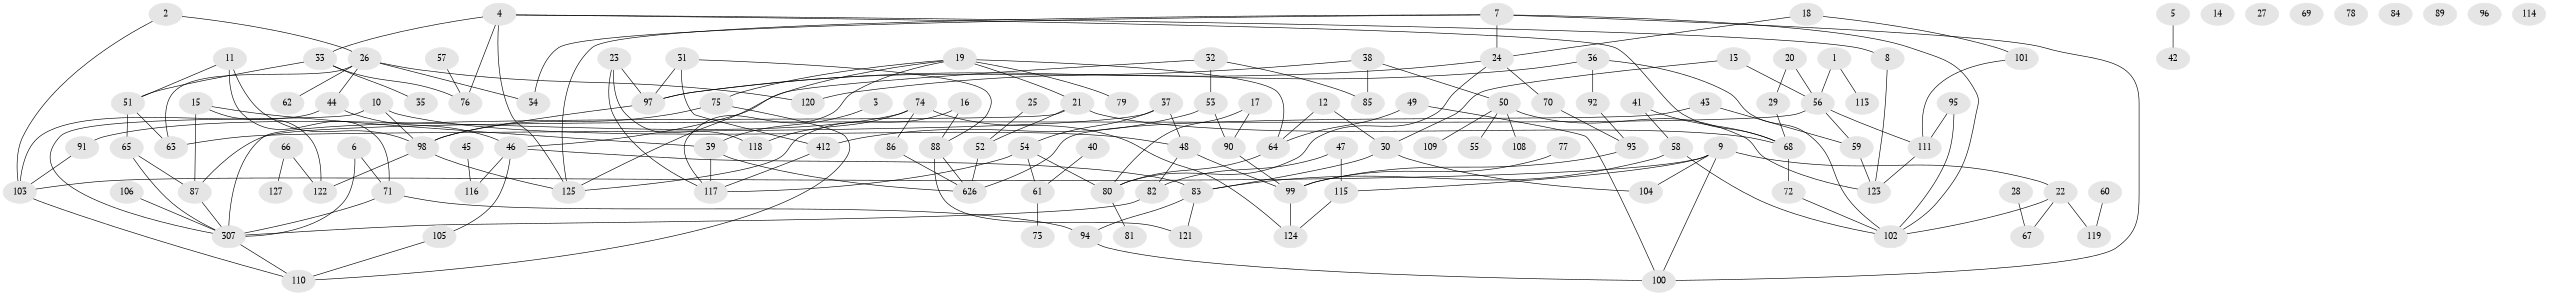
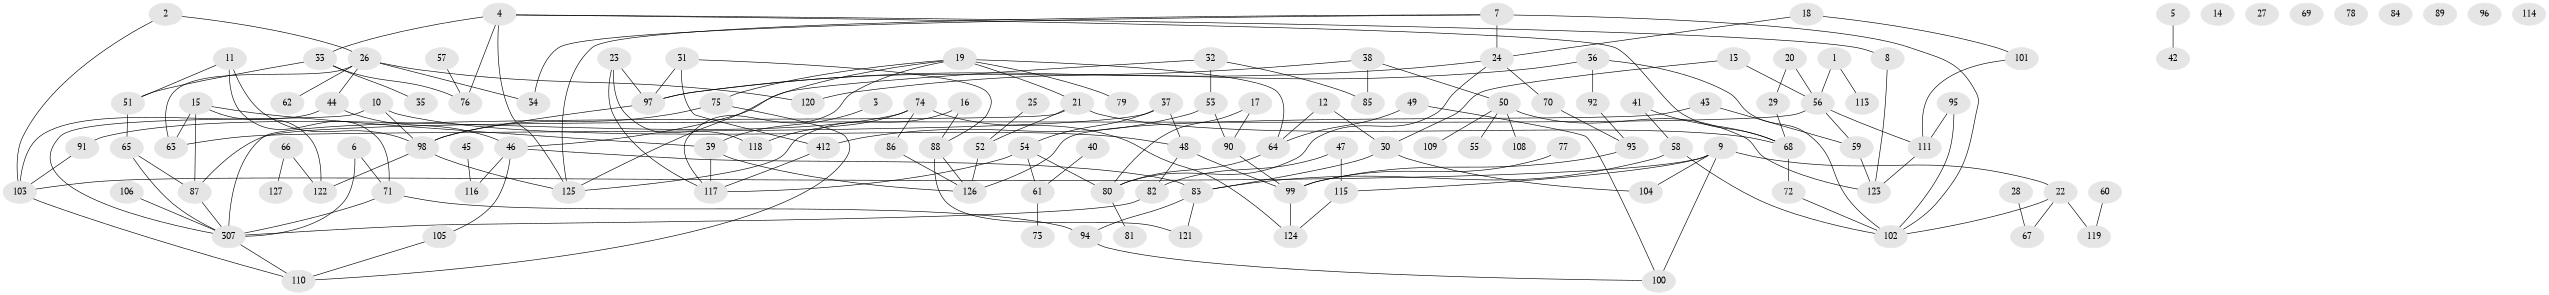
edge "7" -- "100": removed
edge "51" -- "63": now "15" -- "63"
node "626": label "626" -> "126"
